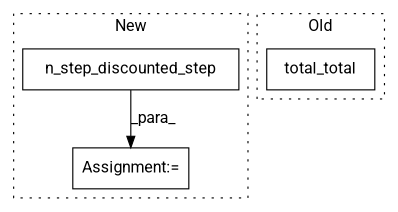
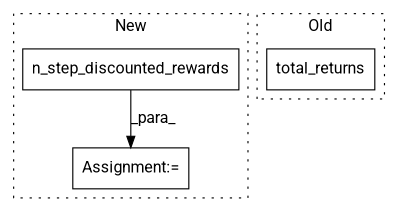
node "n_step_discounted_step": label "n_step_discounted_step" -> "n_step_discounted_rewards"
node "total_total": label "total_total" -> "total_returns"
